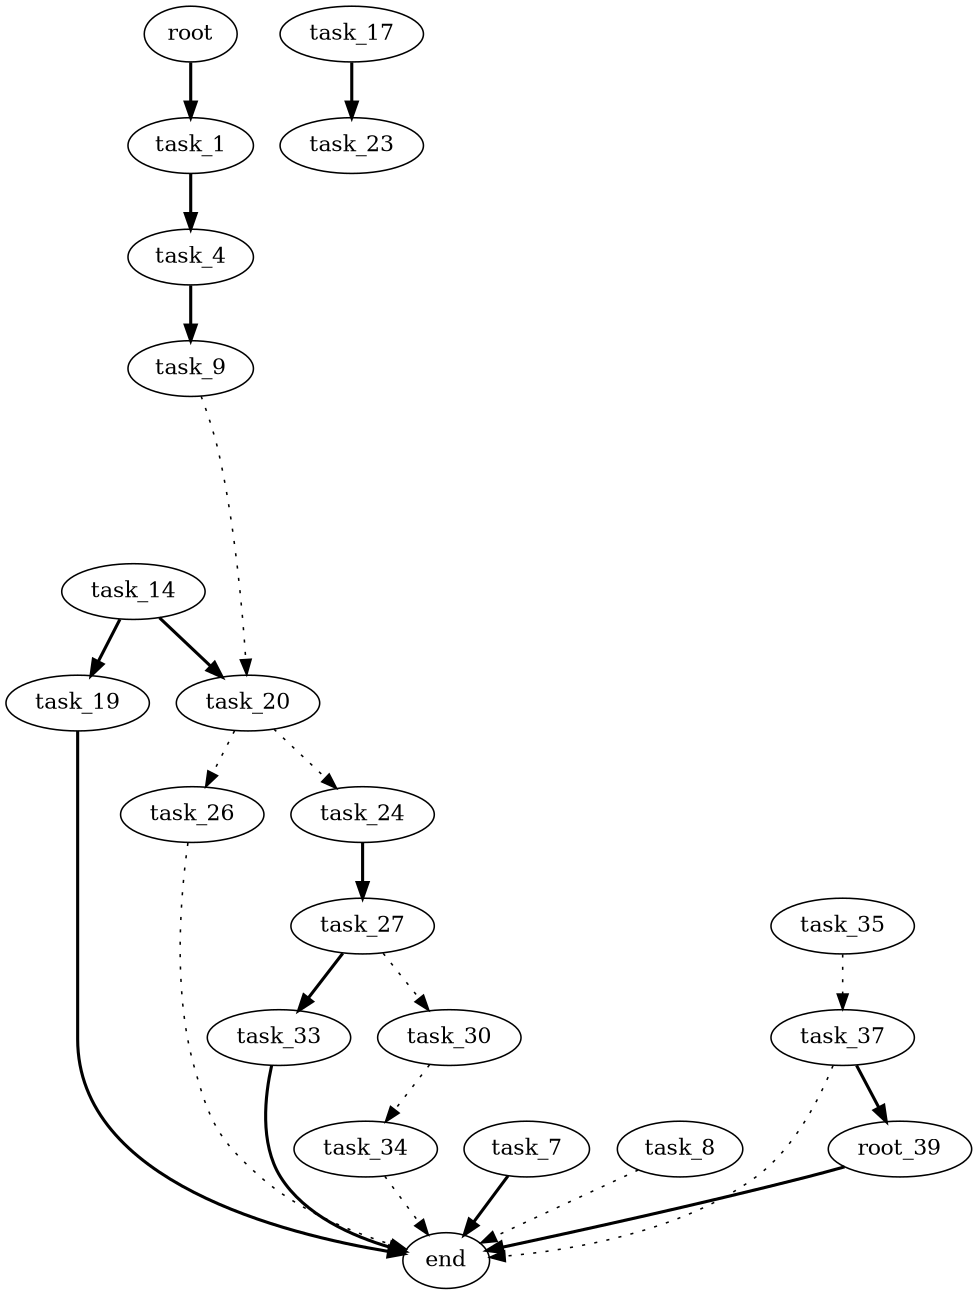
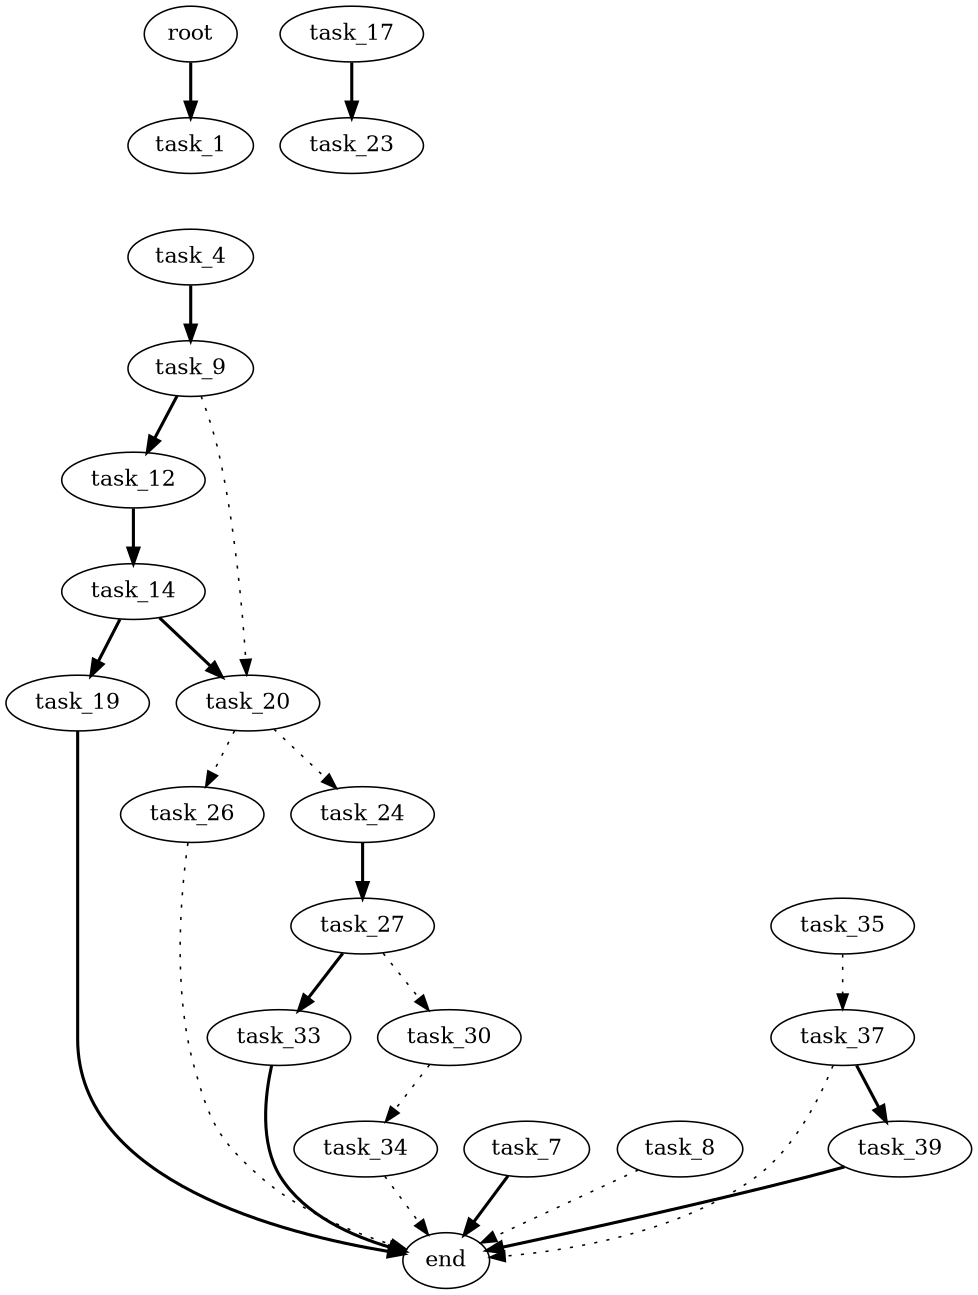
edge "task_1" -> "task_4": removed
node "task_12": added
node "root_39": label "root_39" -> "task_39"
